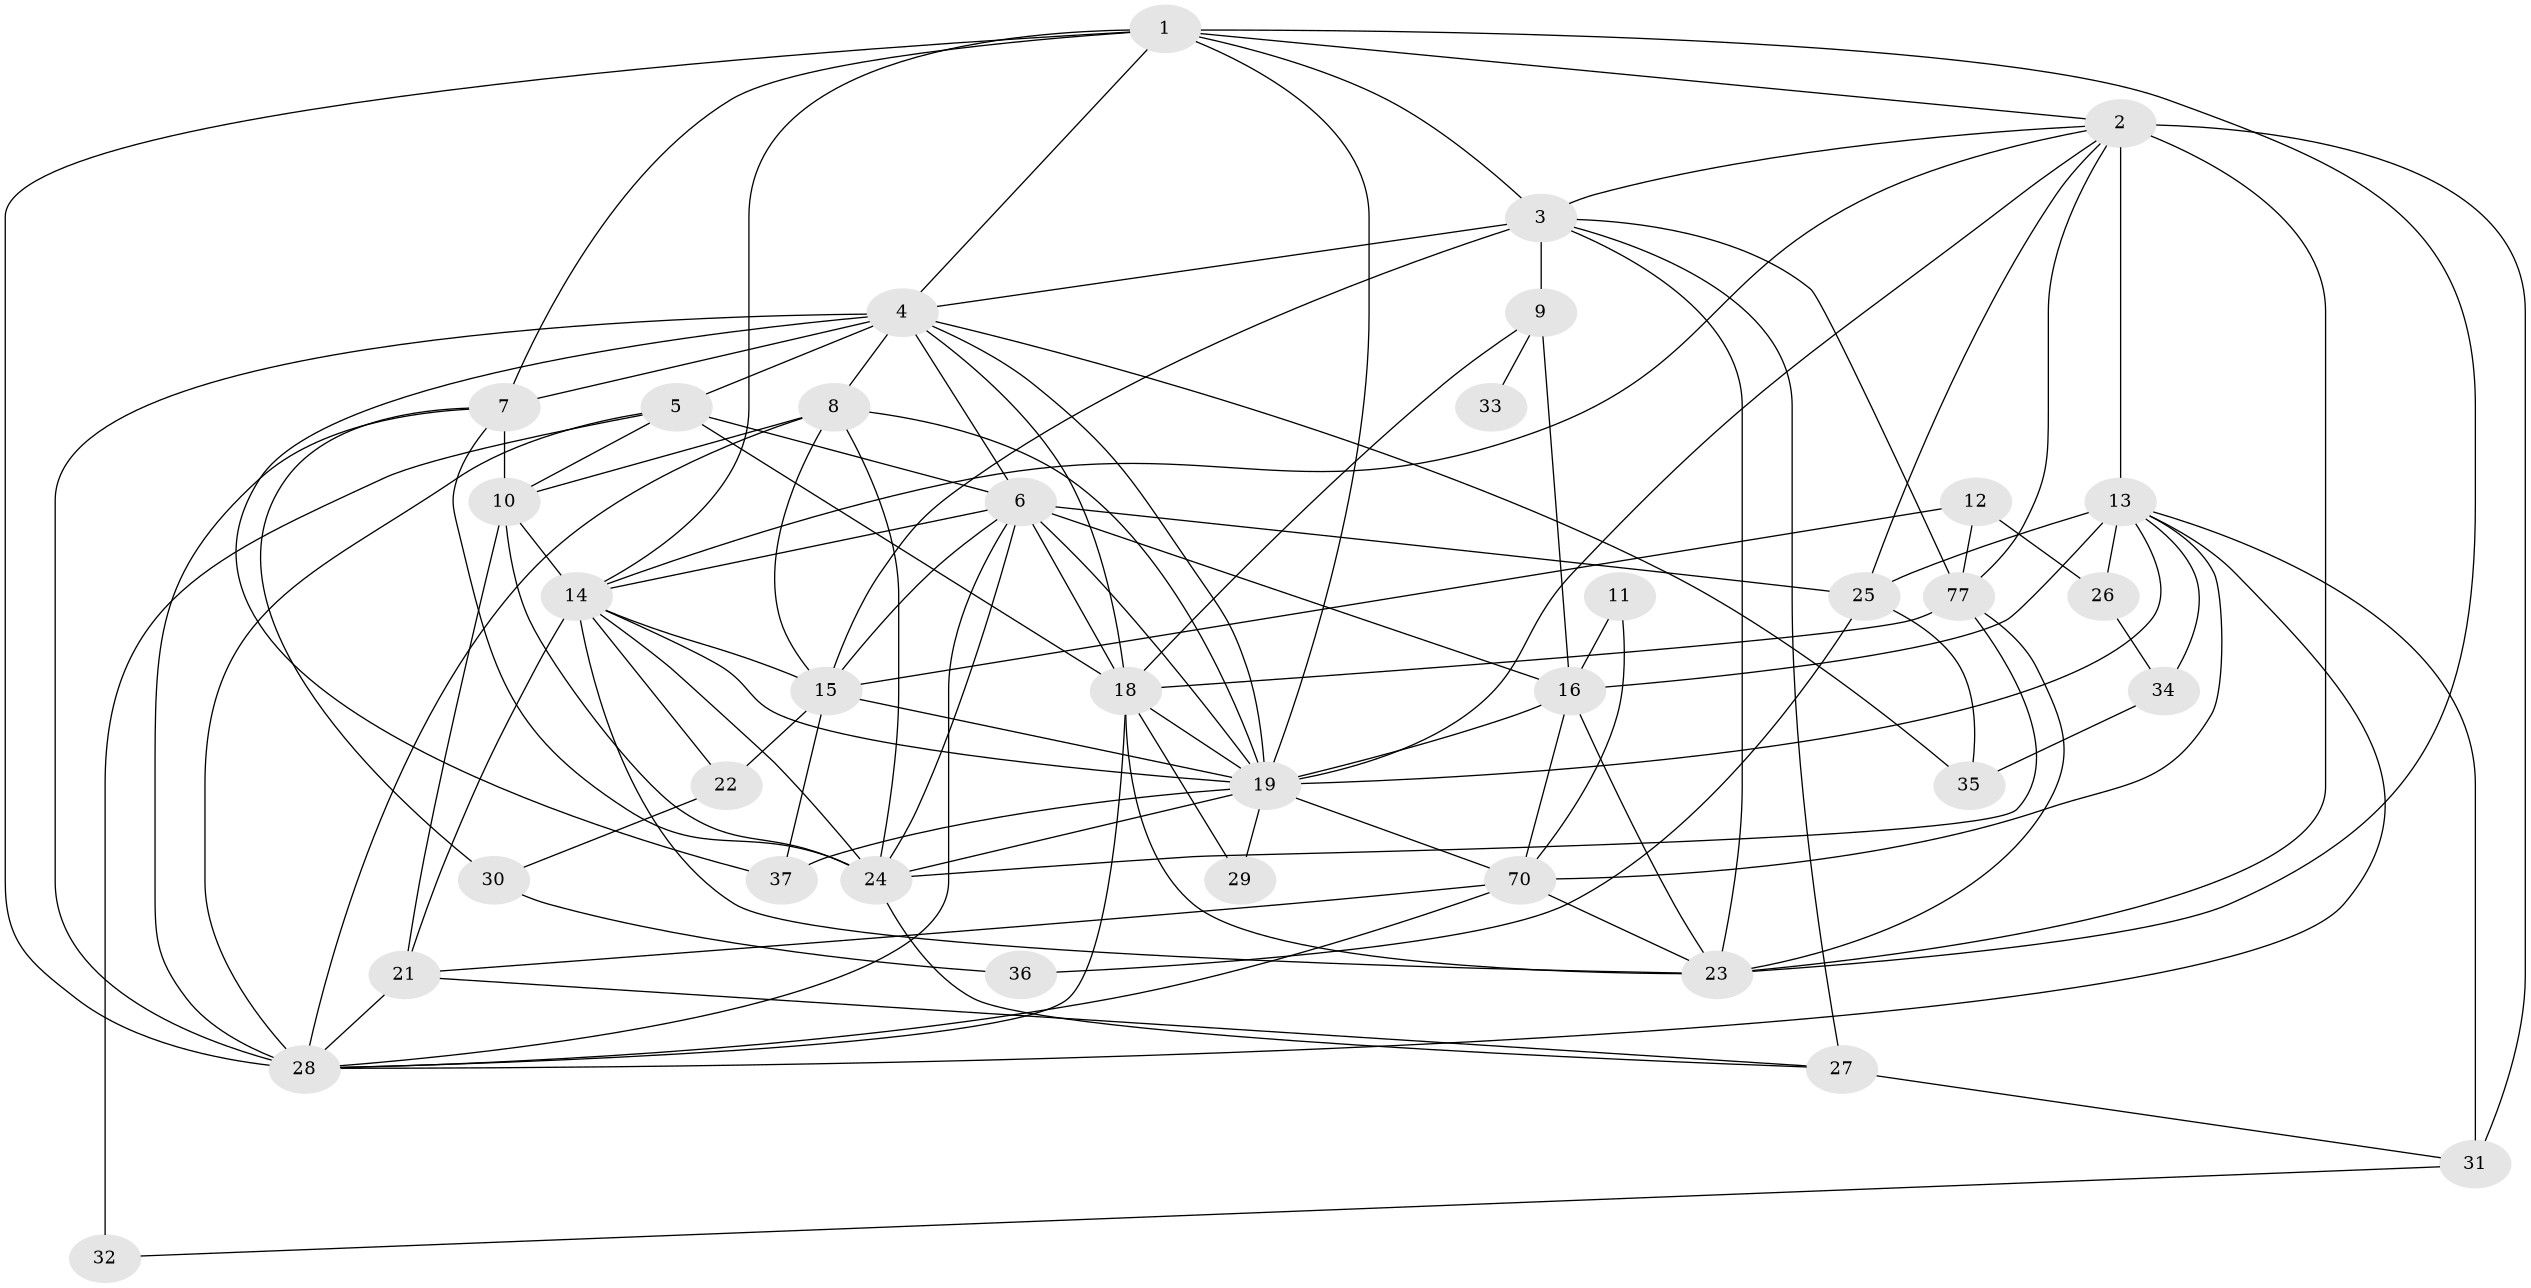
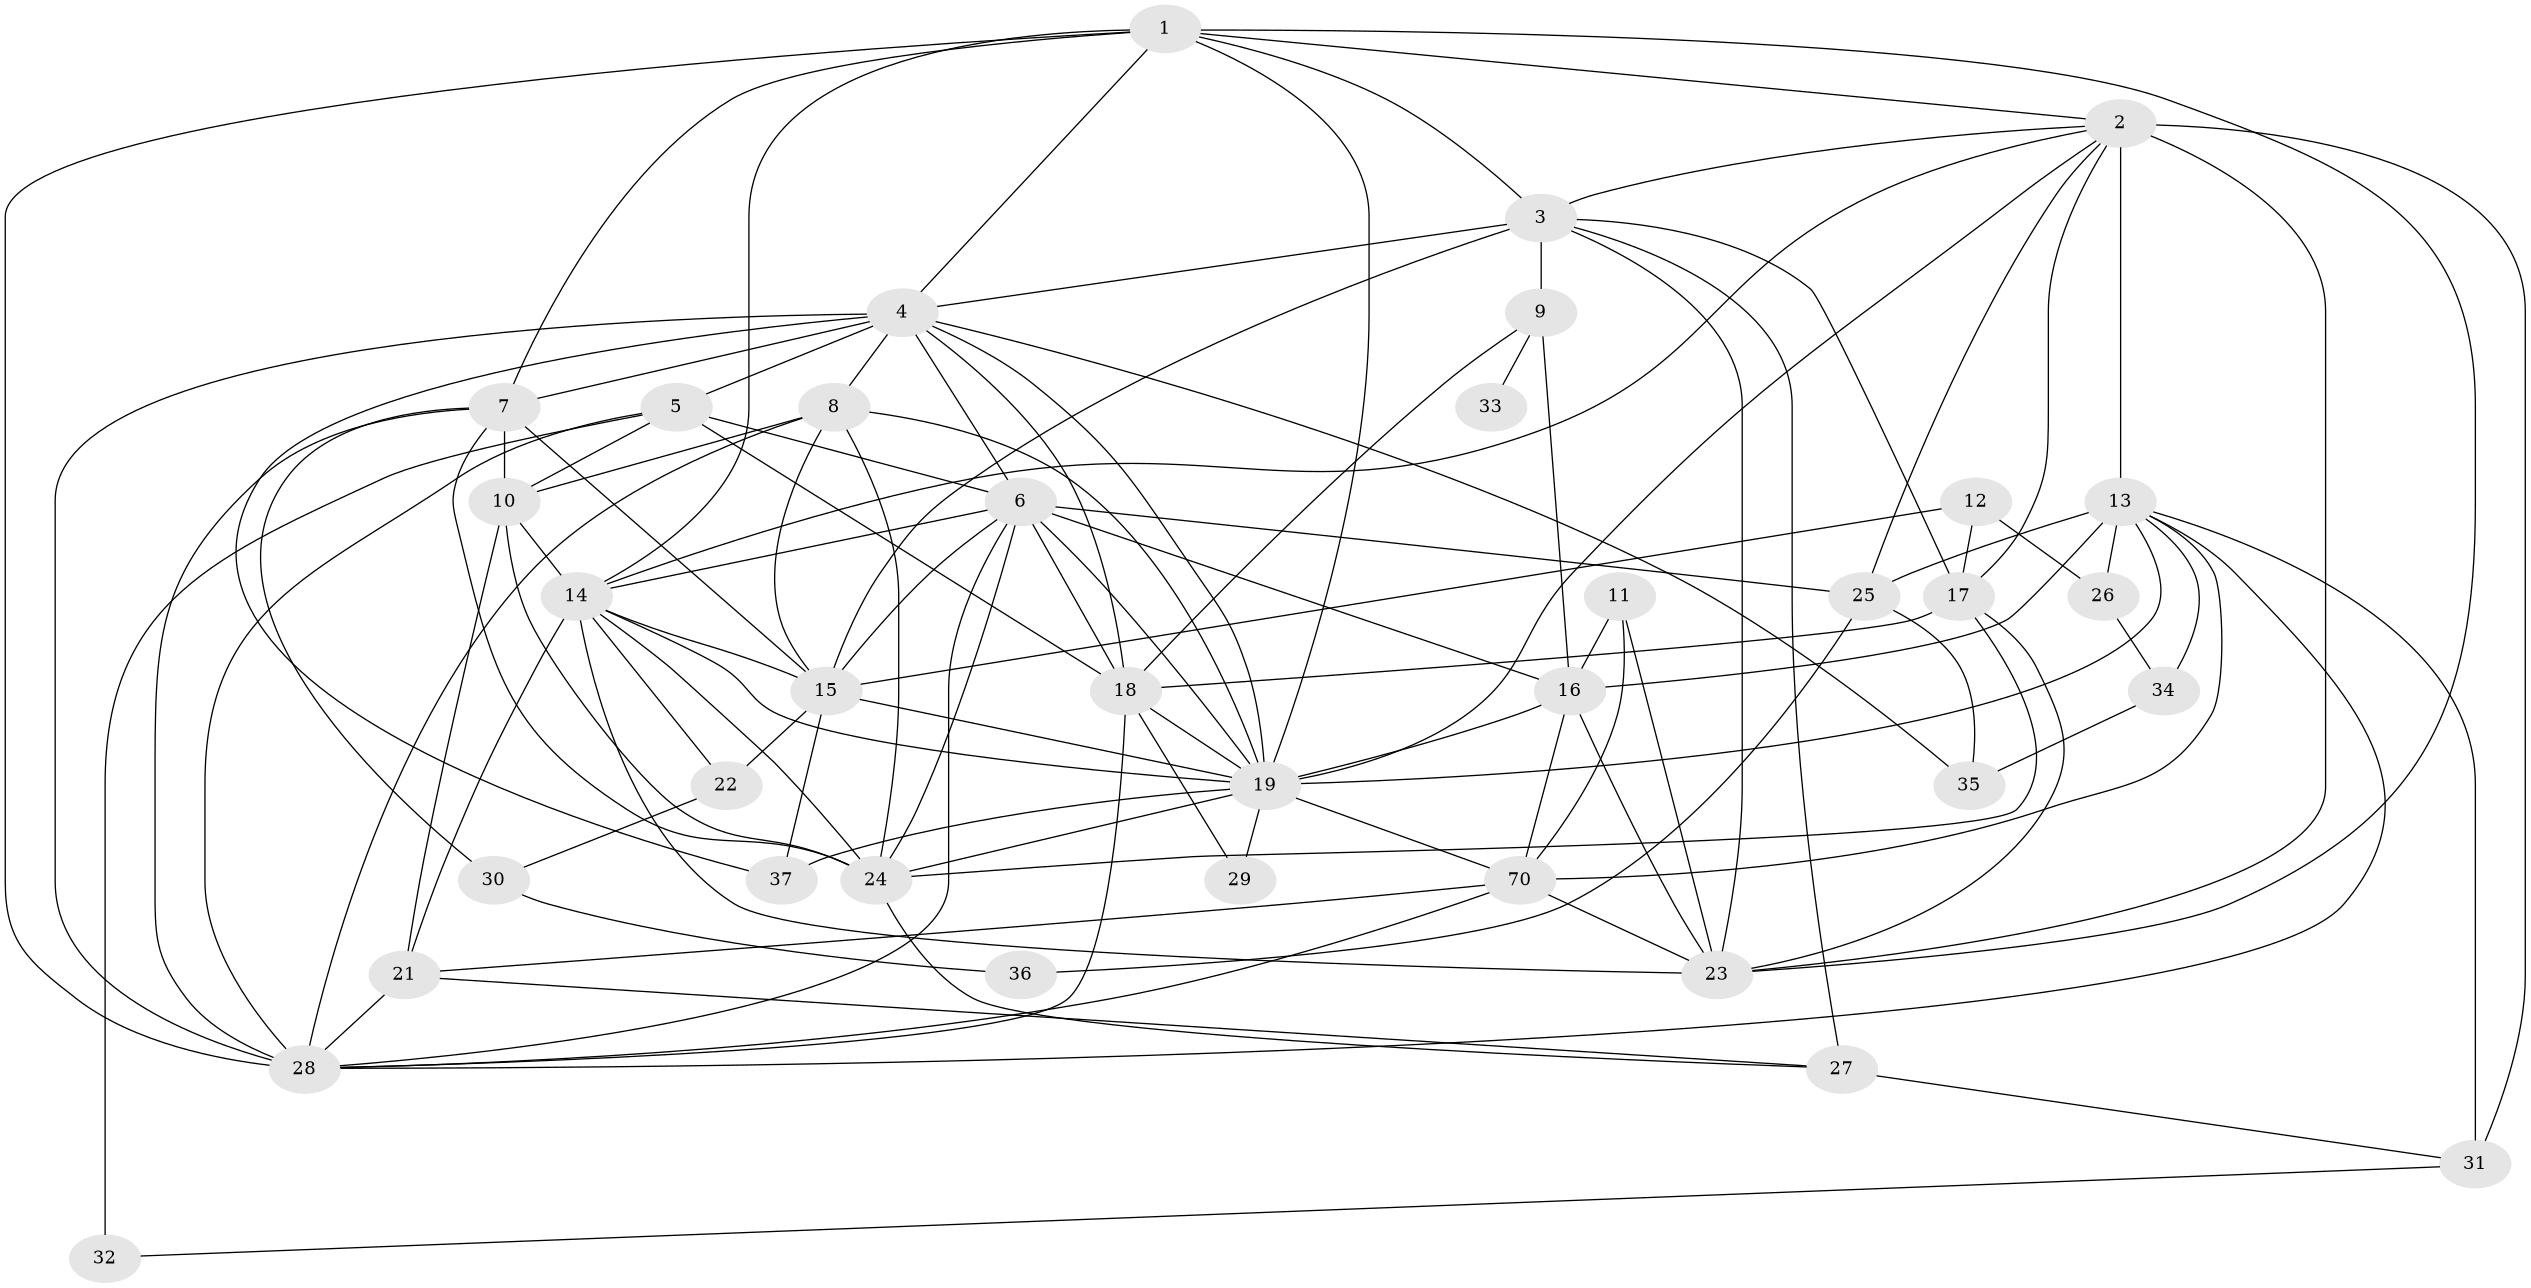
edge "7" -- "15": added
node "77": label "77" -> "17"
edge "18" -- "23": now "11" -- "23"
